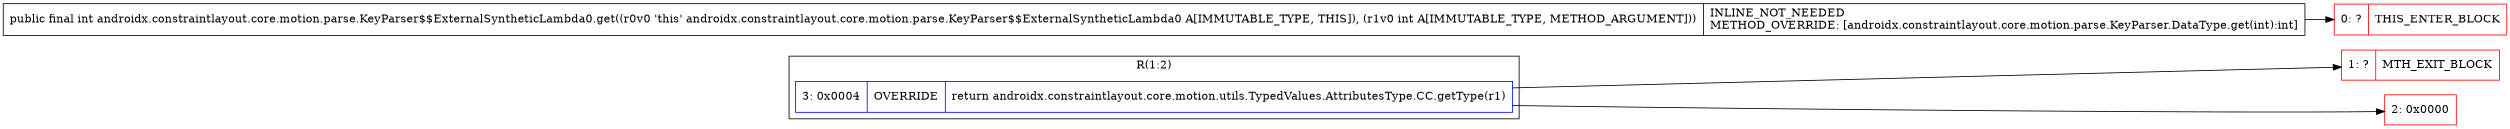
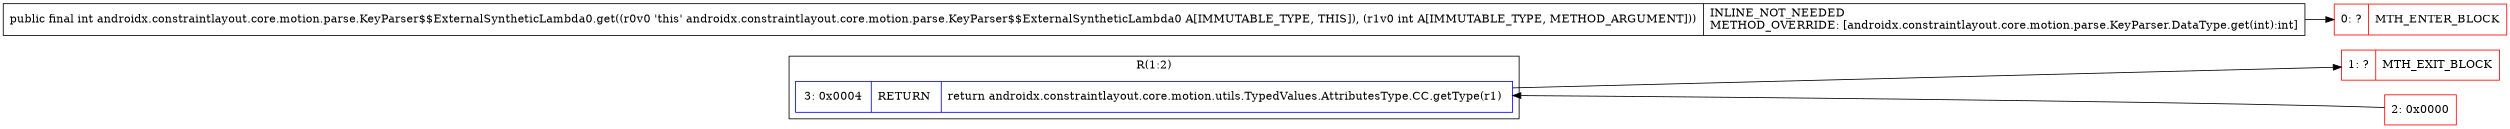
node "0: ?": text "THIS_ENTER_BLOCK" -> "MTH_ENTER_BLOCK"
node "3: 0x0004": text "OVERRIDE" -> "RETURN"
edge "3: 0x0004" -> "2: 0x0000": reversed
